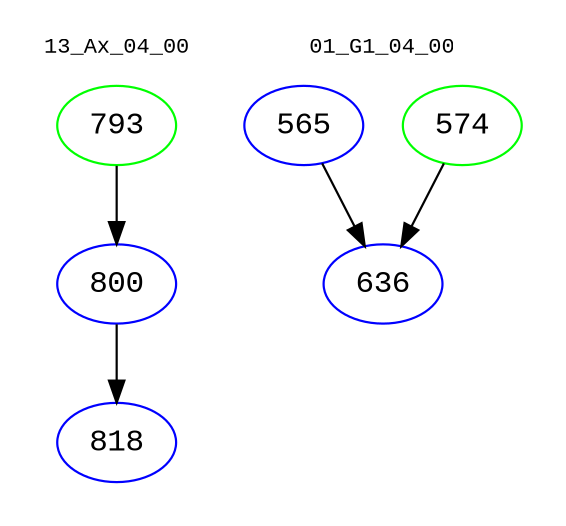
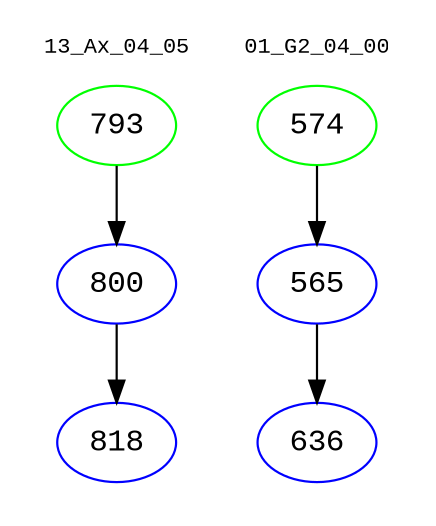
cluster "13_Ax_04_00": label "13_Ax_04_00" -> "13_Ax_04_05"
cluster "01_G1_04_00": label "01_G1_04_00" -> "01_G2_04_00"
edge "574" -> "636": now "574" -> "565"
